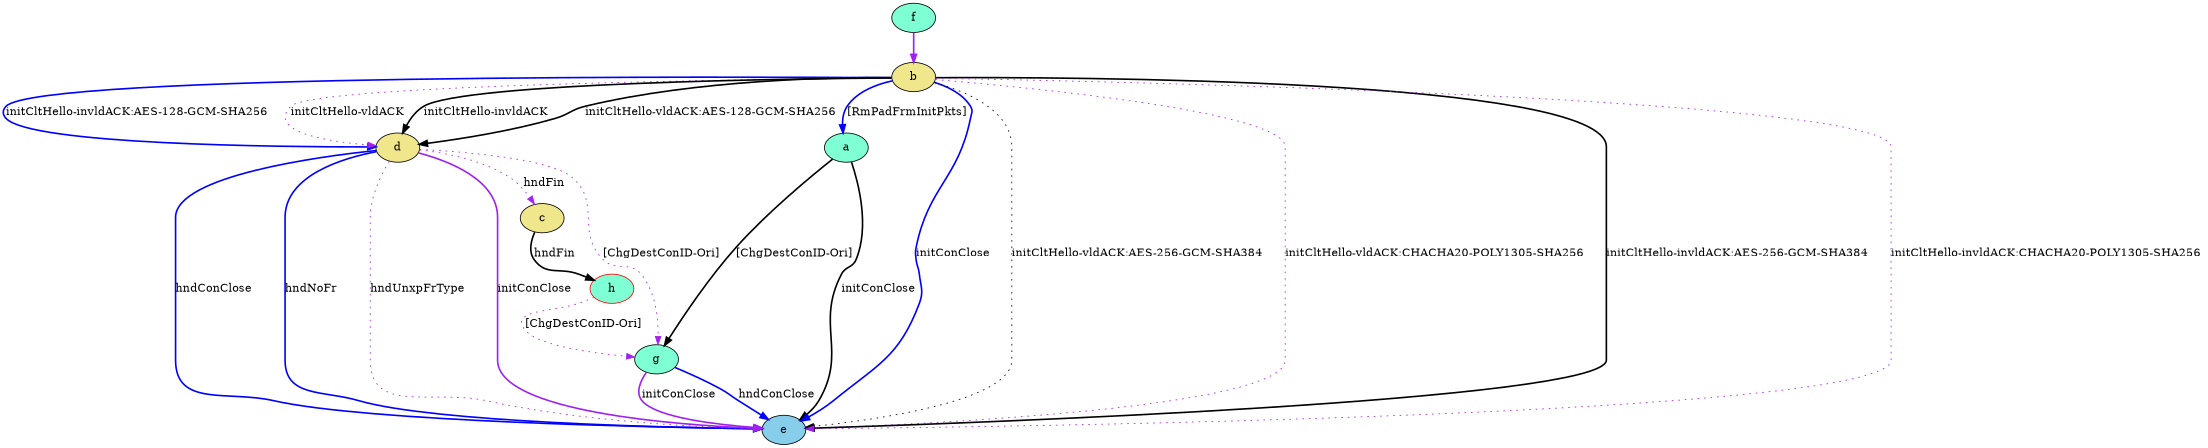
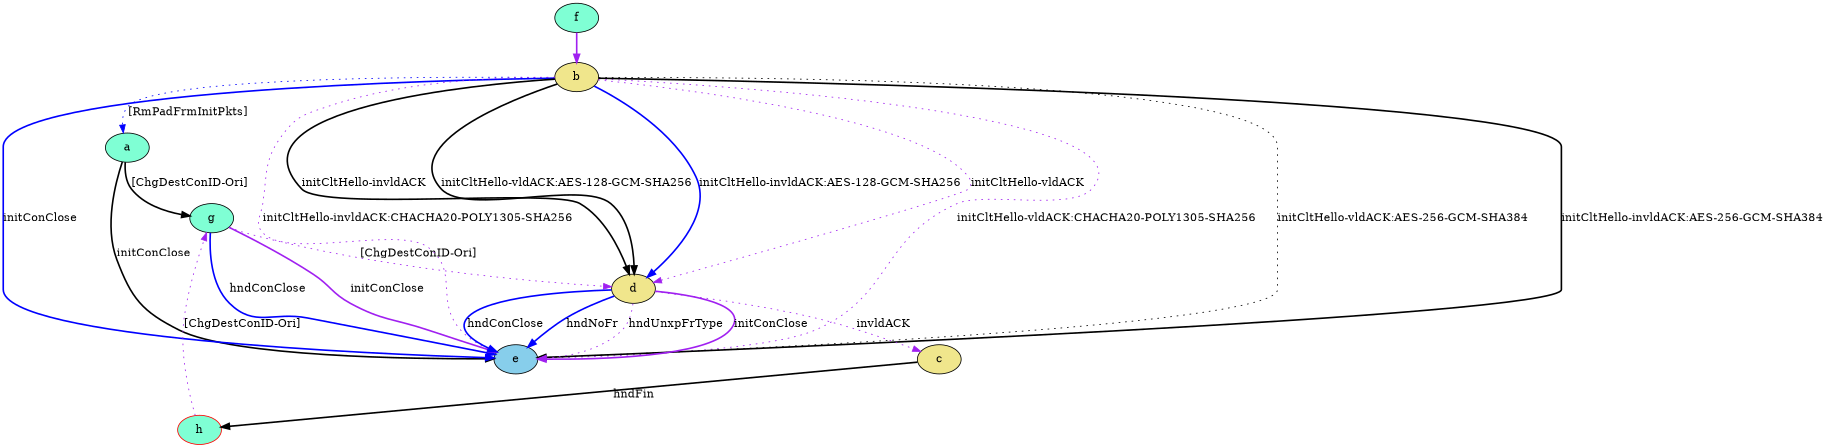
edge "b" -> "a": style bold -> dotted
edge "d" -> "c": label "hndFin " -> "invldACK "
edge "d" -> "g": reversed
